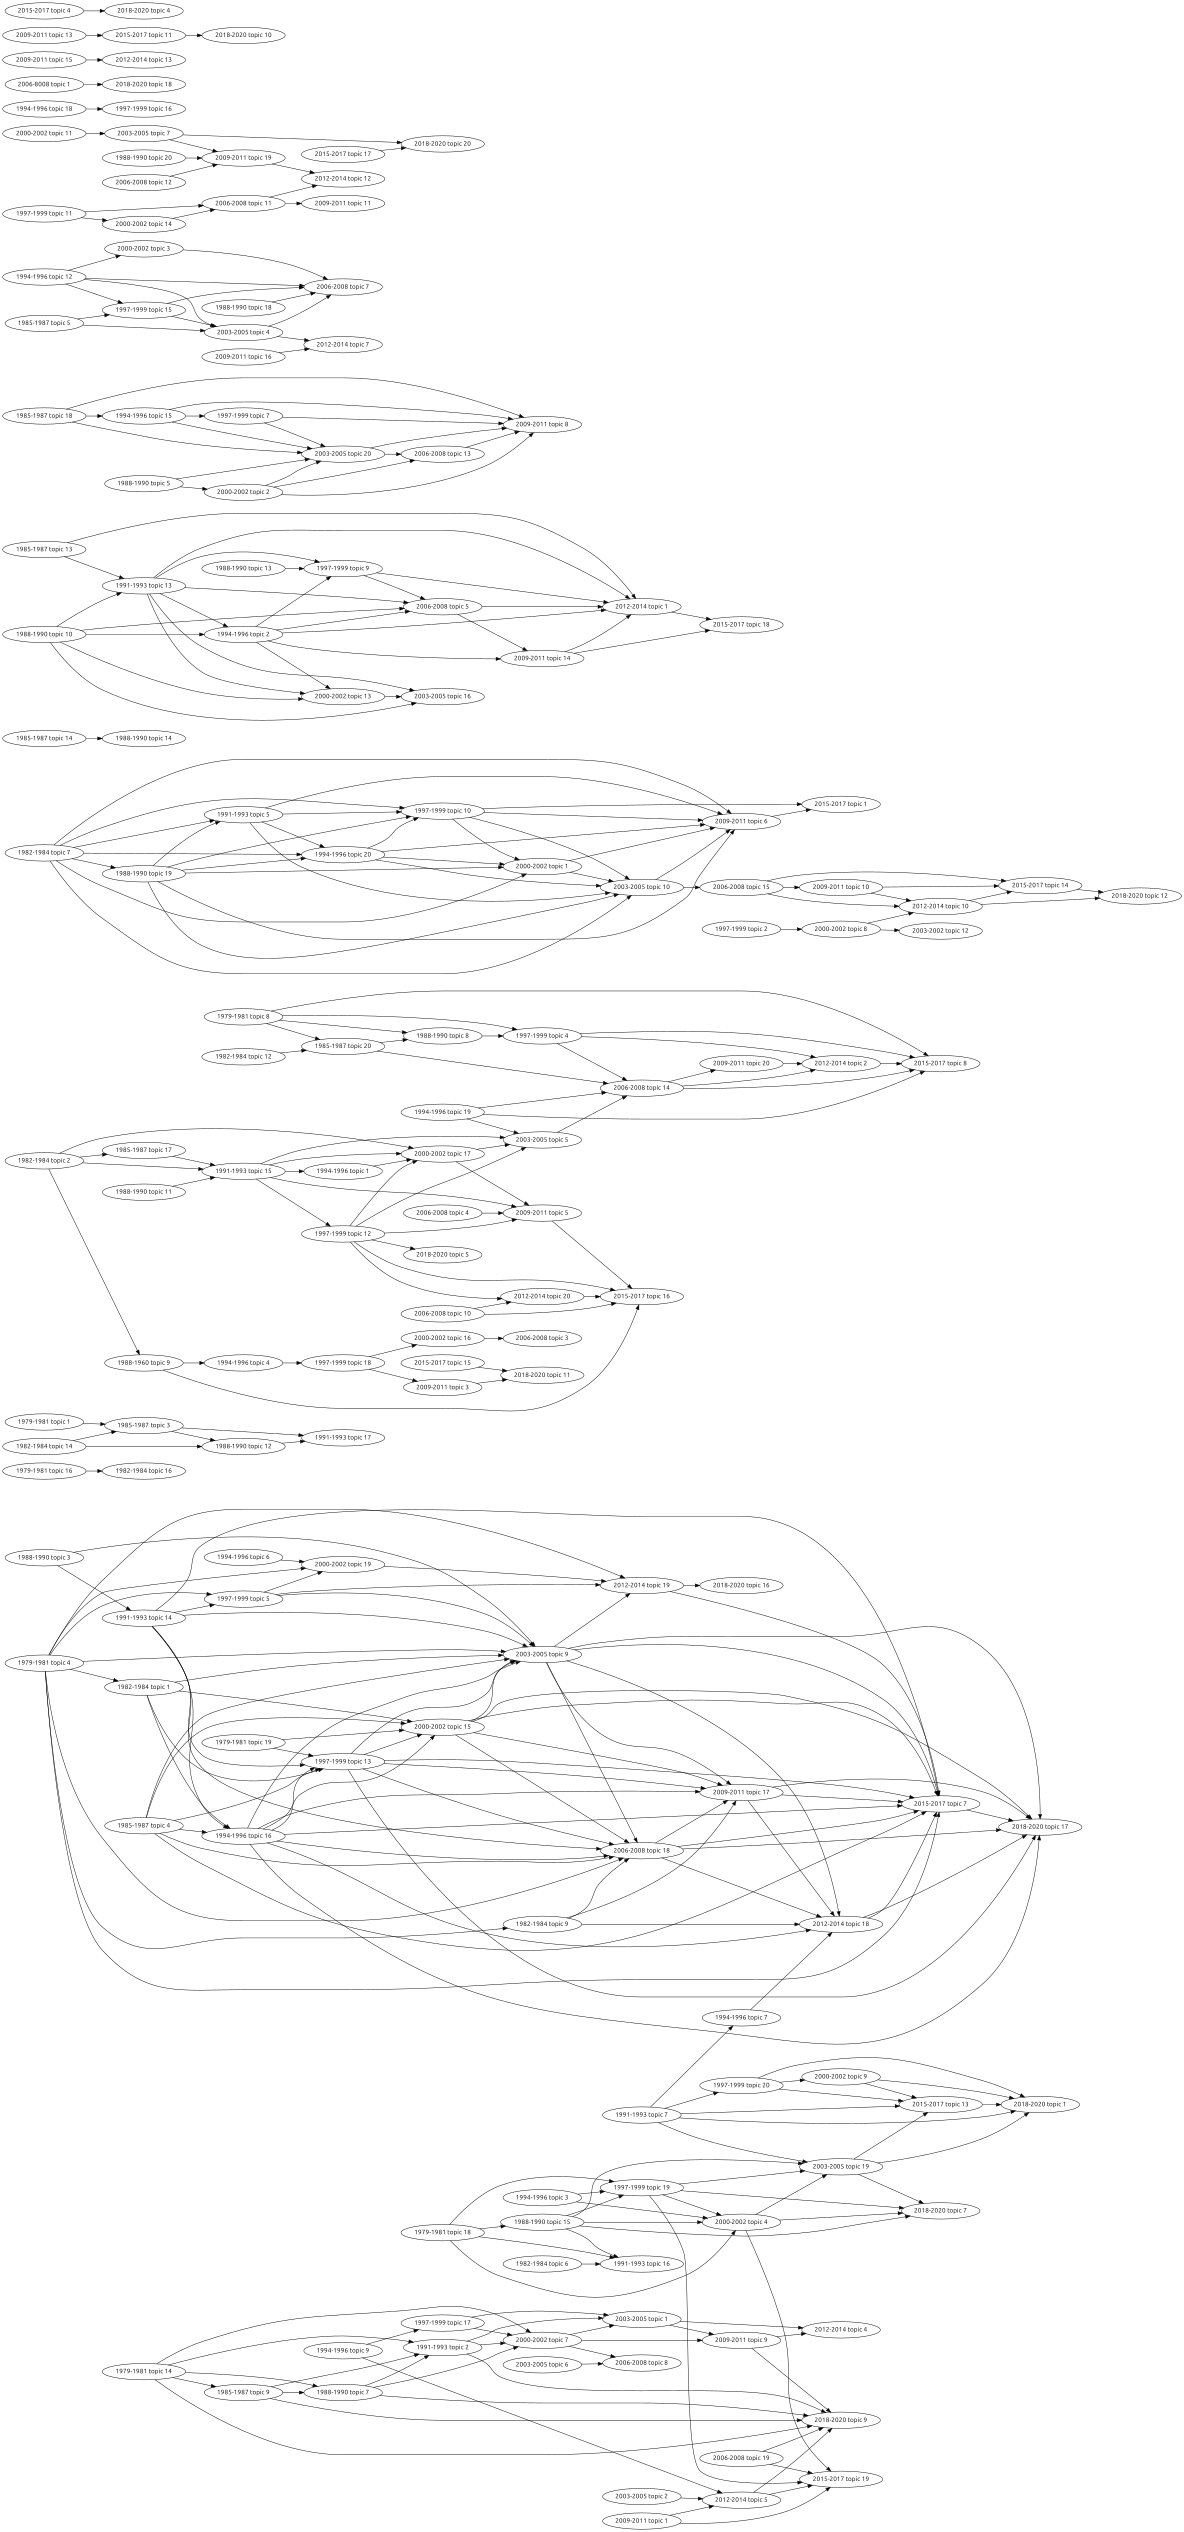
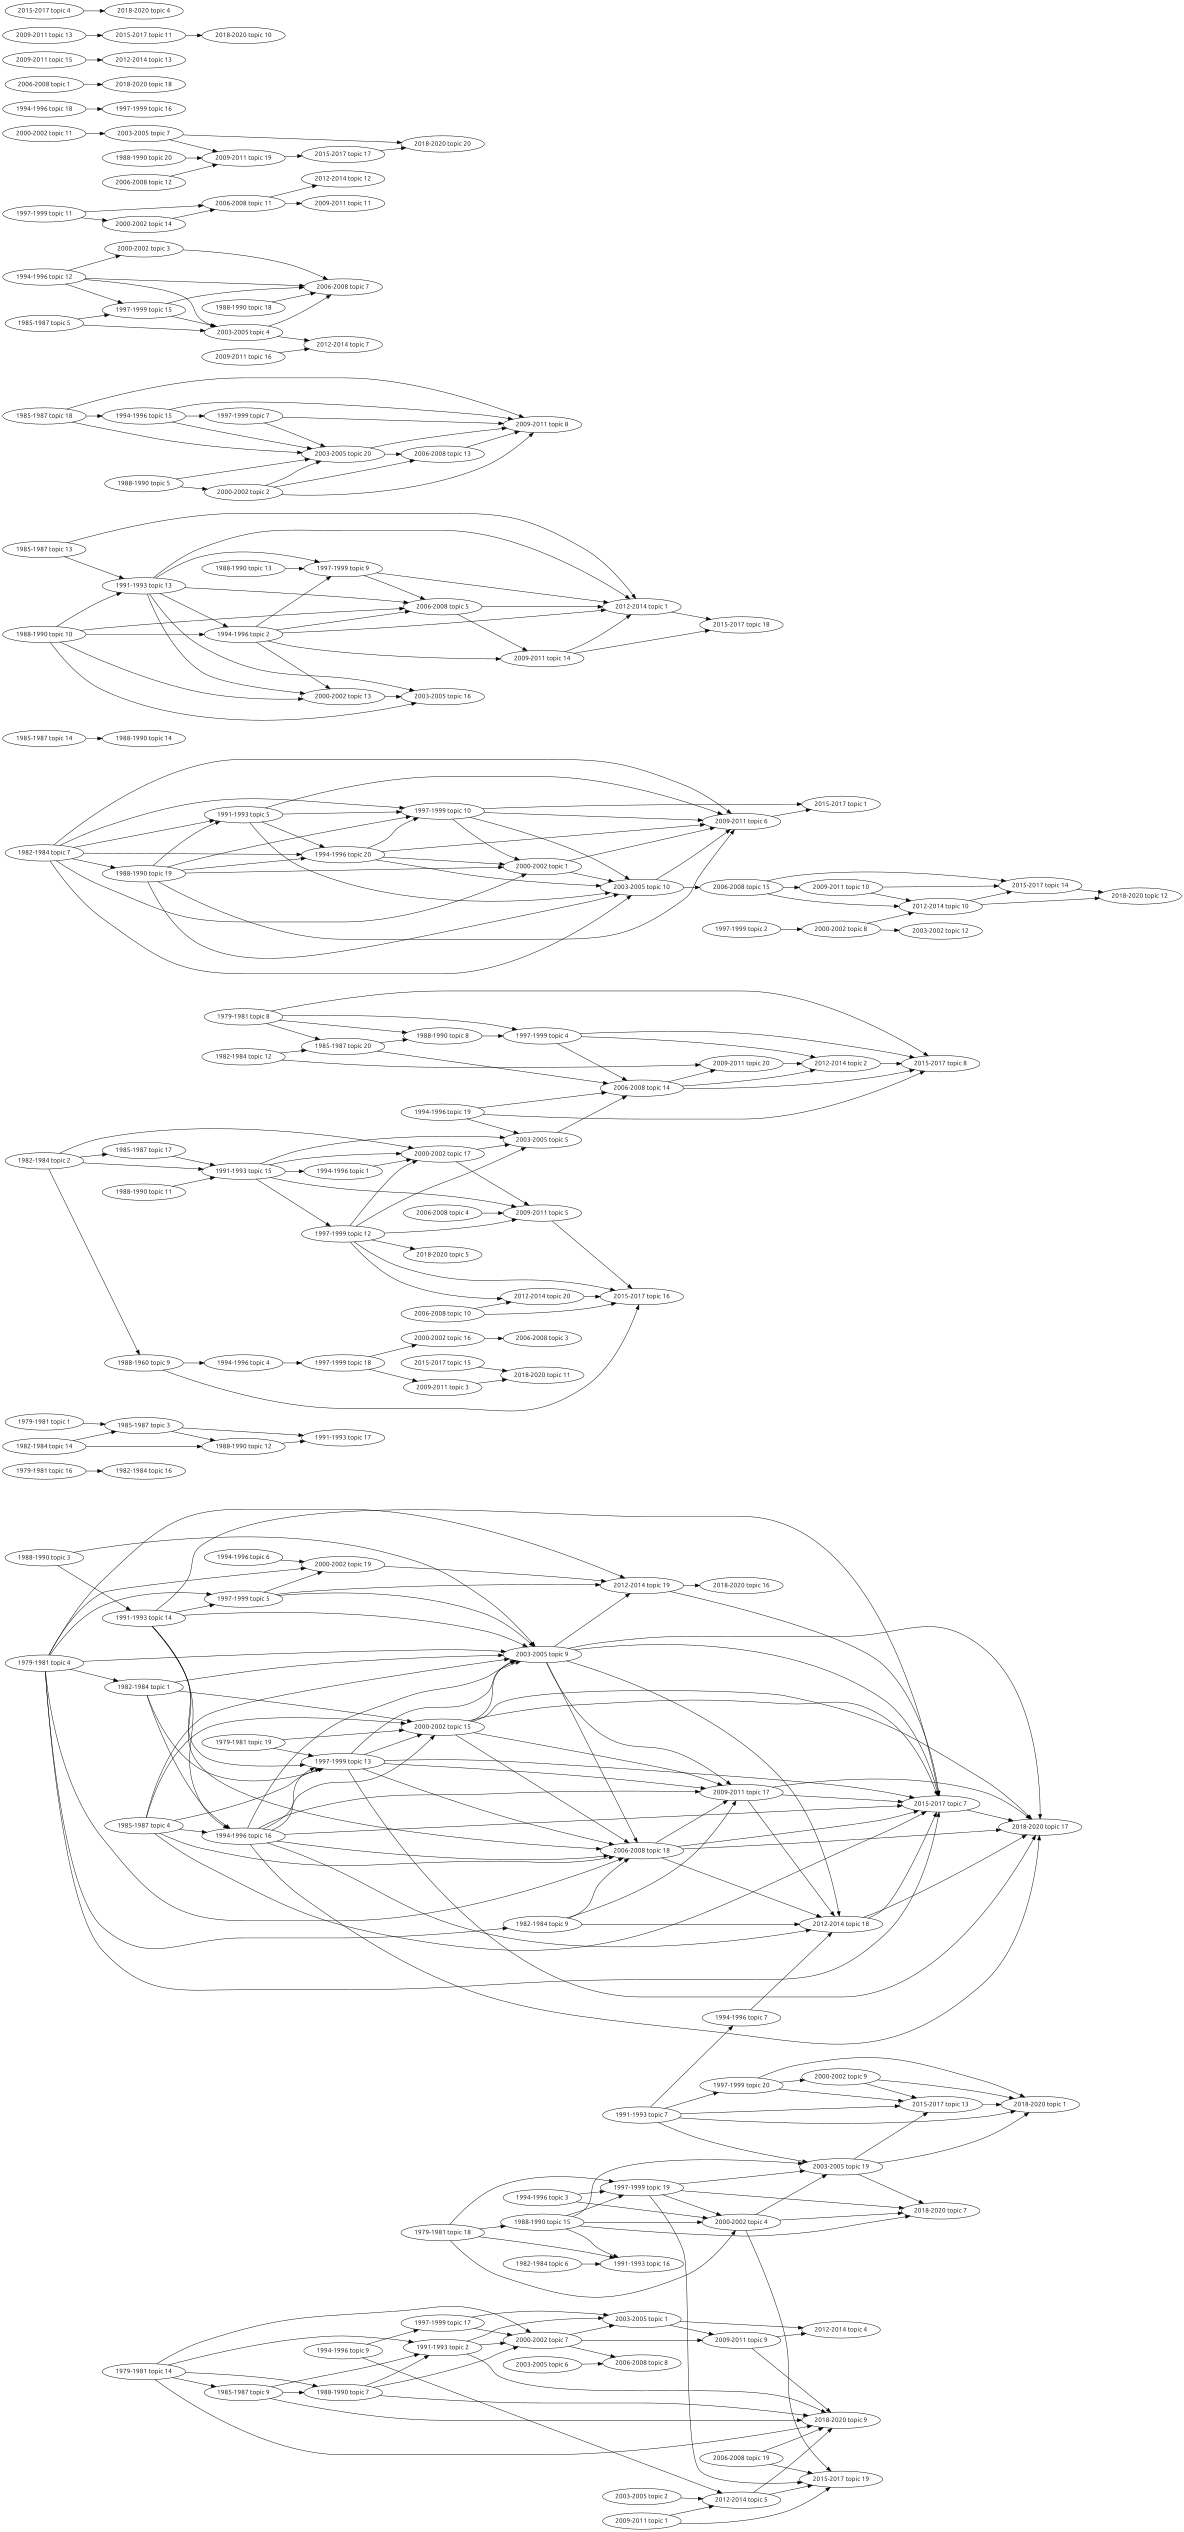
node "2006-8008 topic 1": label "2006-8008 topic 1" -> "2006-2008 topic 1"
edge "2009-2011 topic 19" -> "2012-2014 topic 12": now "2009-2011 topic 19" -> "2015-2017 topic 17"
edge "1982-1984 topic 12" -> "2009-2011 topic 20": added
